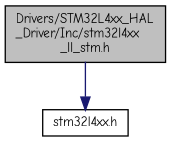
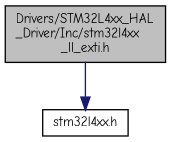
node "Drivers/STM32L4xx_HAL _Driver/Inc/stm32l4xx _ll_stm.h": label "Drivers/STM32L4xx_HAL _Driver/Inc/stm32l4xx _ll_stm.h" -> "Drivers/STM32L4xx_HAL _Driver/Inc/stm32l4xx _ll_exti.h"
